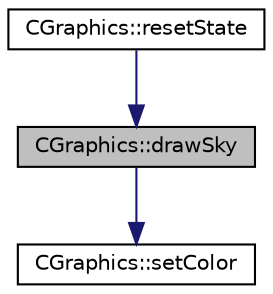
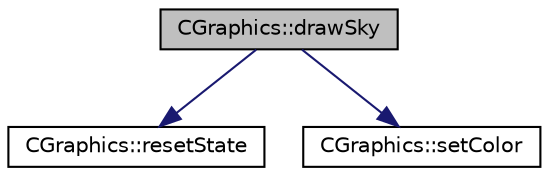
edge "CGraphics::resetState" -> "CGraphics::drawSky": reversed
